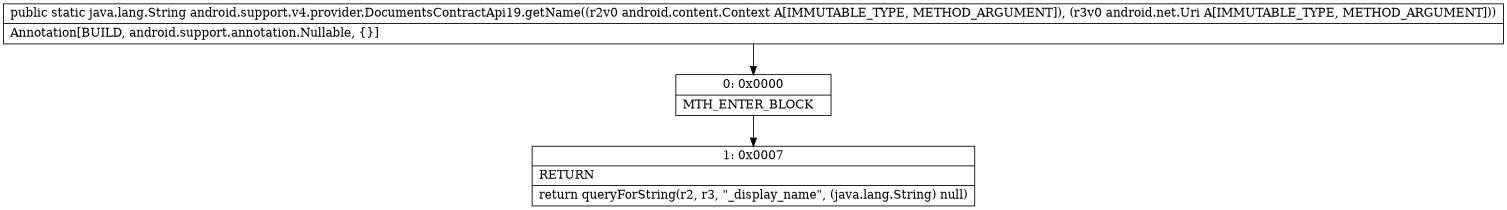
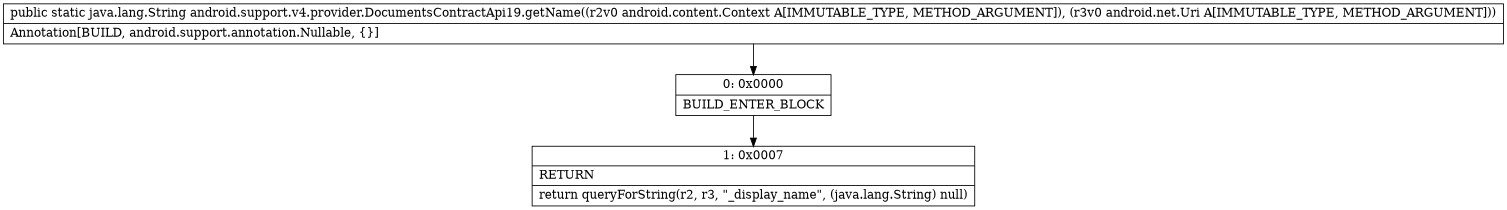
node "0: 0x0000": text "MTH_ENTER_BLOCK" -> "BUILD_ENTER_BLOCK"
